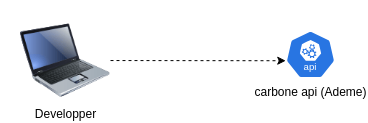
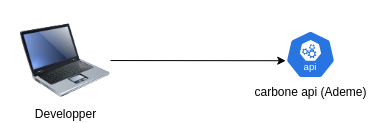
edge "Developper" -> "carbone api (Ademe)": style dashed -> solid
